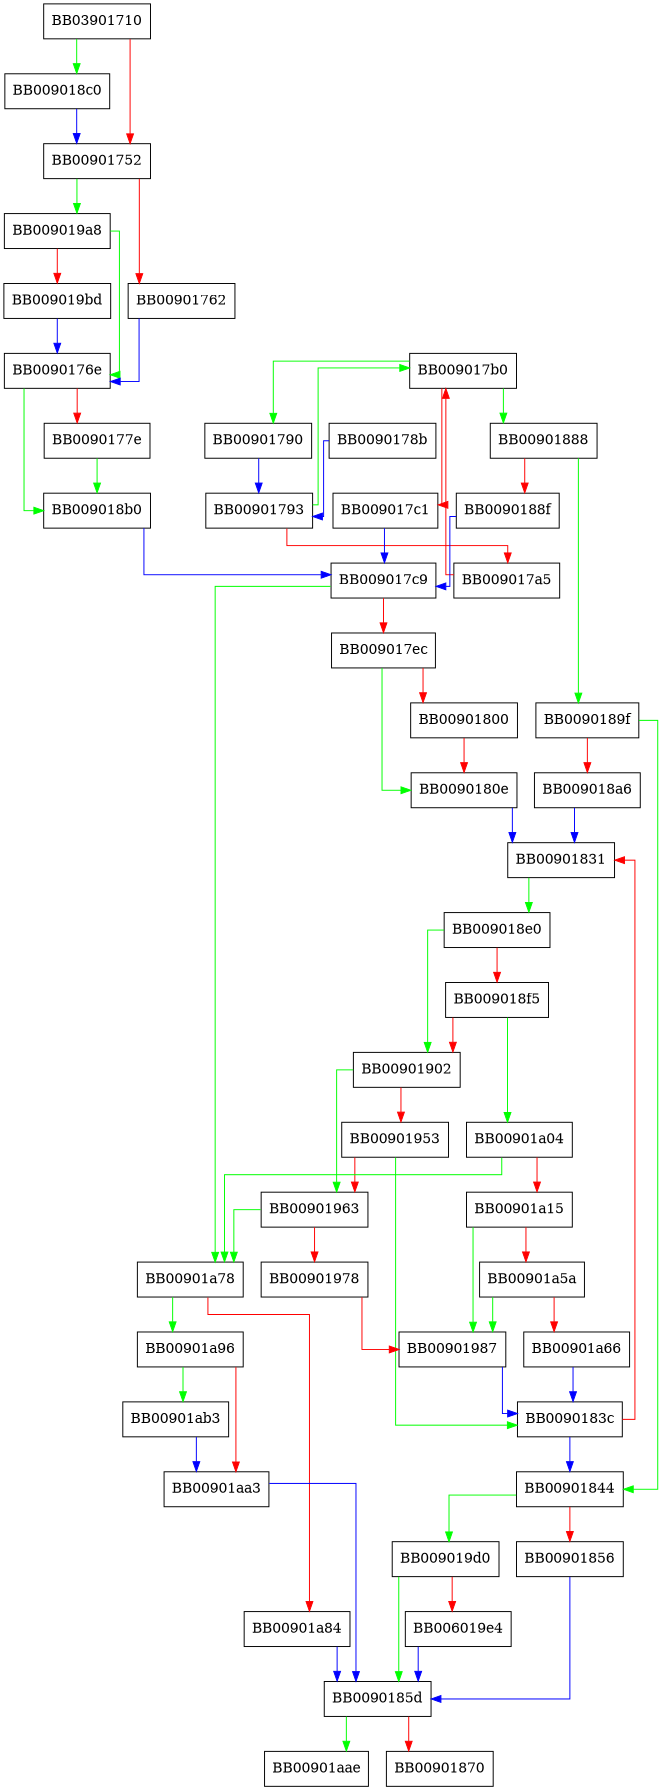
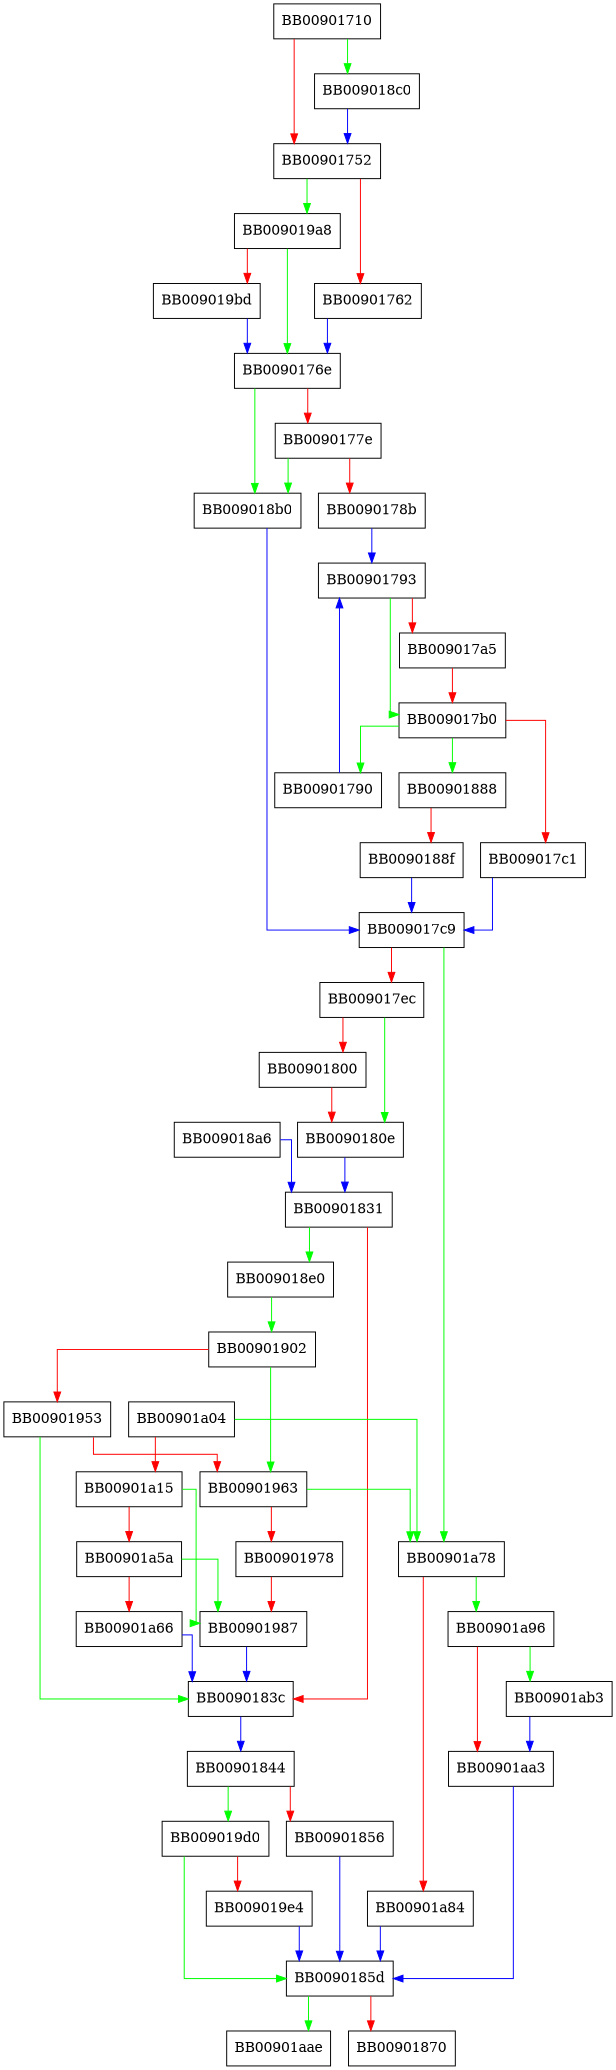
node "BB03901710": label "BB03901710" -> "BB00901710"
edge "BB0090177e" -> "BB0090178b": added
node "BB0090189f": removed
node "BB009018f5": removed
edge "BB0090183c" -> "BB00901831": reversed
node "BB006019e4": label "BB006019e4" -> "BB009019e4"
